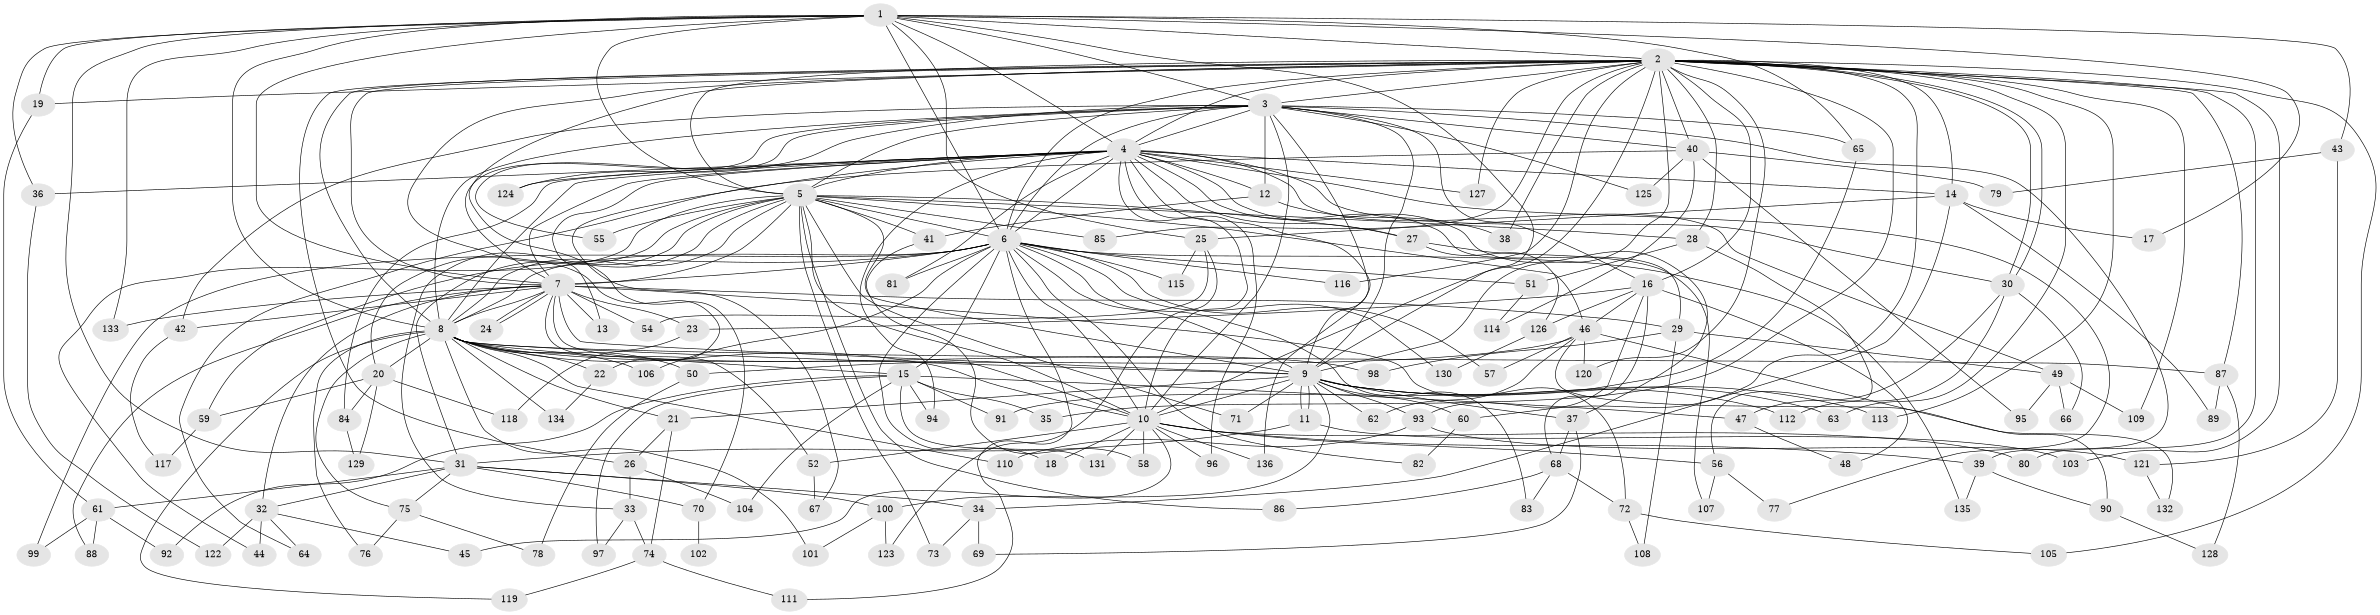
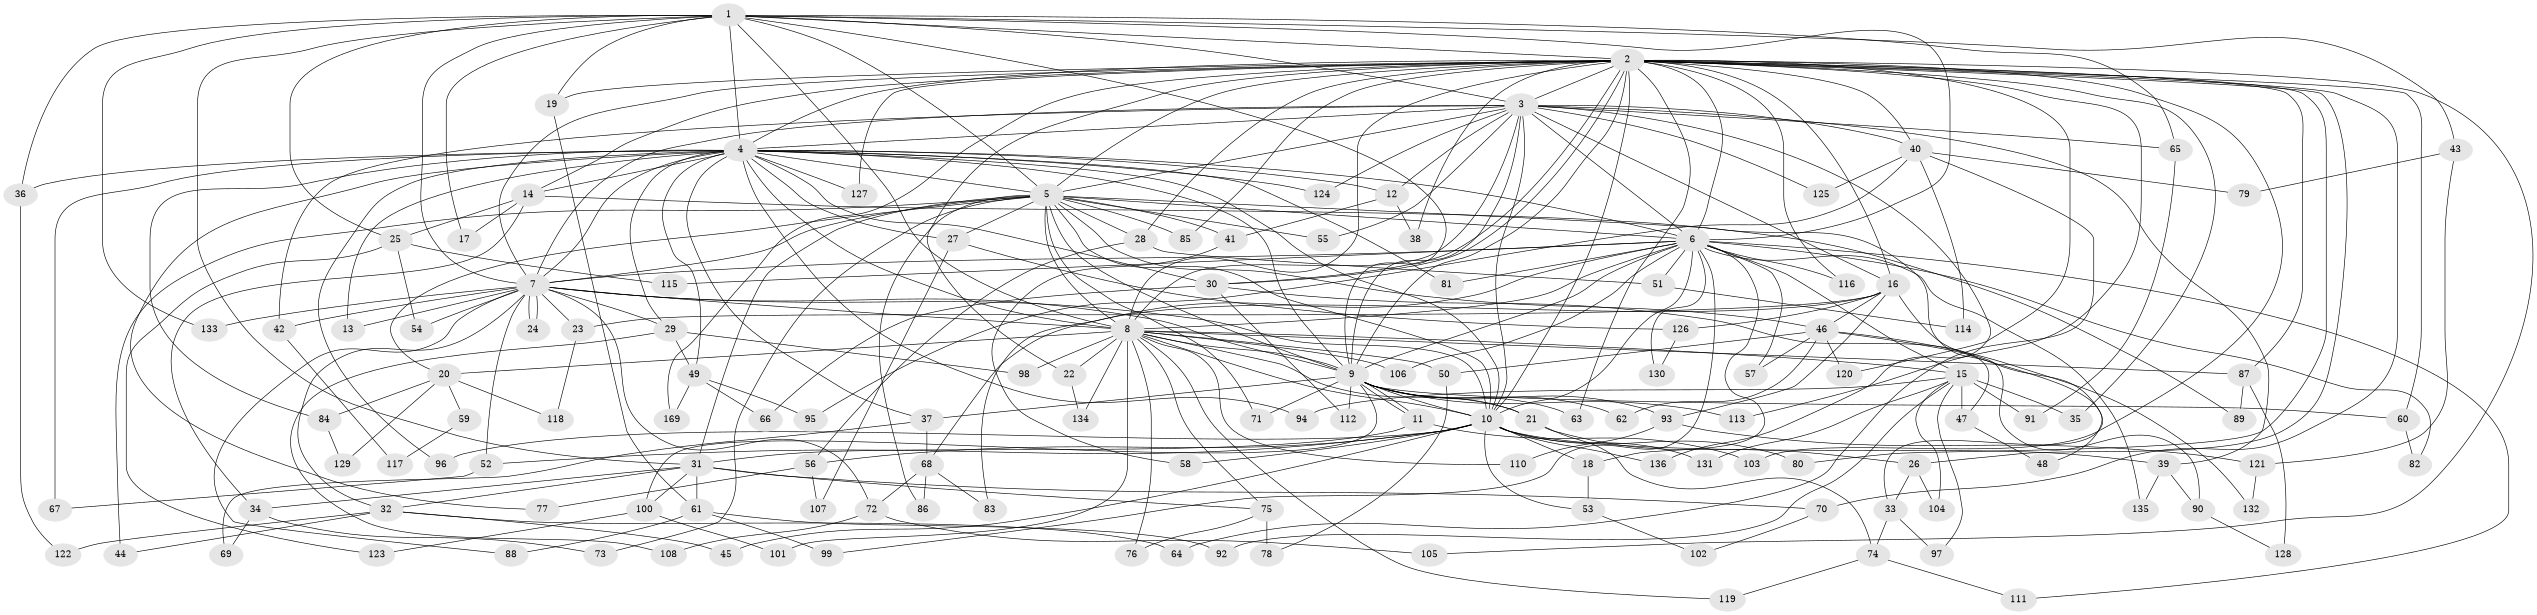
edge "6" -- "59": removed
node "109": label "109" -> "169"
node "53": added
